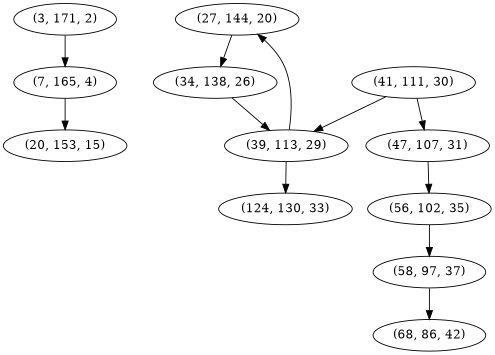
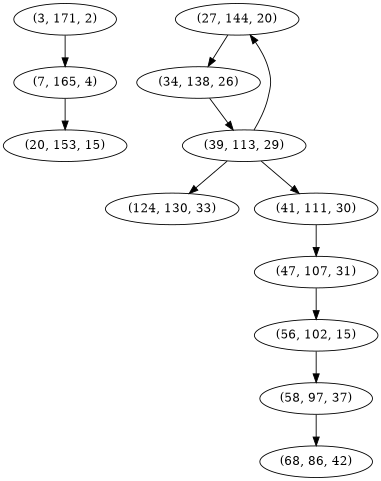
edge "(41, 111, 30)" -> "(39, 113, 29)": reversed
node "(56, 102, 35)": label "(56, 102, 35)" -> "(56, 102, 15)"
